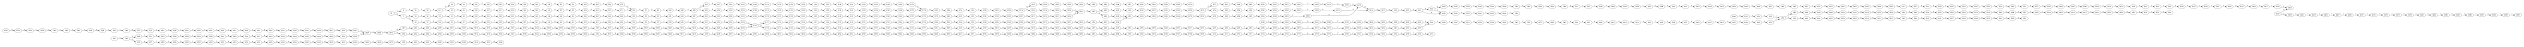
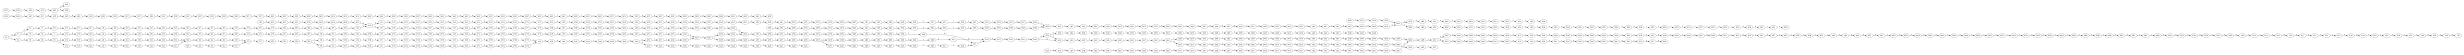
node "S453": removed
edge "S51" -> "S55": now "S51" -> "S54"
edge "S657" -> "S655": reversed
node "S551": removed
edge "S587" -> "S593": now "S581" -> "S593"
node "S591": removed
node "S532": added
node "S357": added
node "S478": removed
